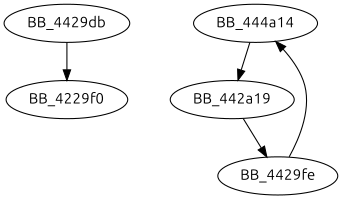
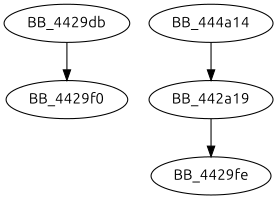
node "BB_4229f0": label "BB_4229f0" -> "BB_4429f0"
edge "BB_4429fe" -> "BB_444a14": removed
